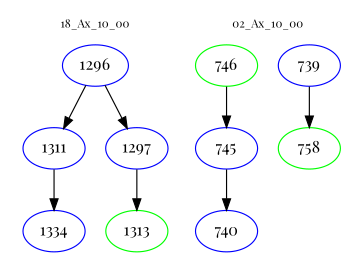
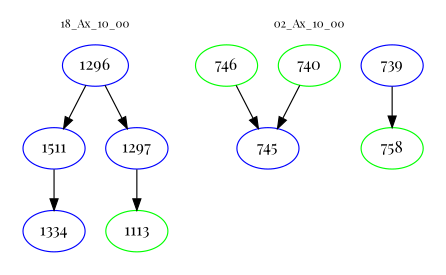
node "1311": label "1311" -> "1511"
edge "745" -> "740": reversed
node "1313": label "1313" -> "1113"
node "740": color blue -> green
